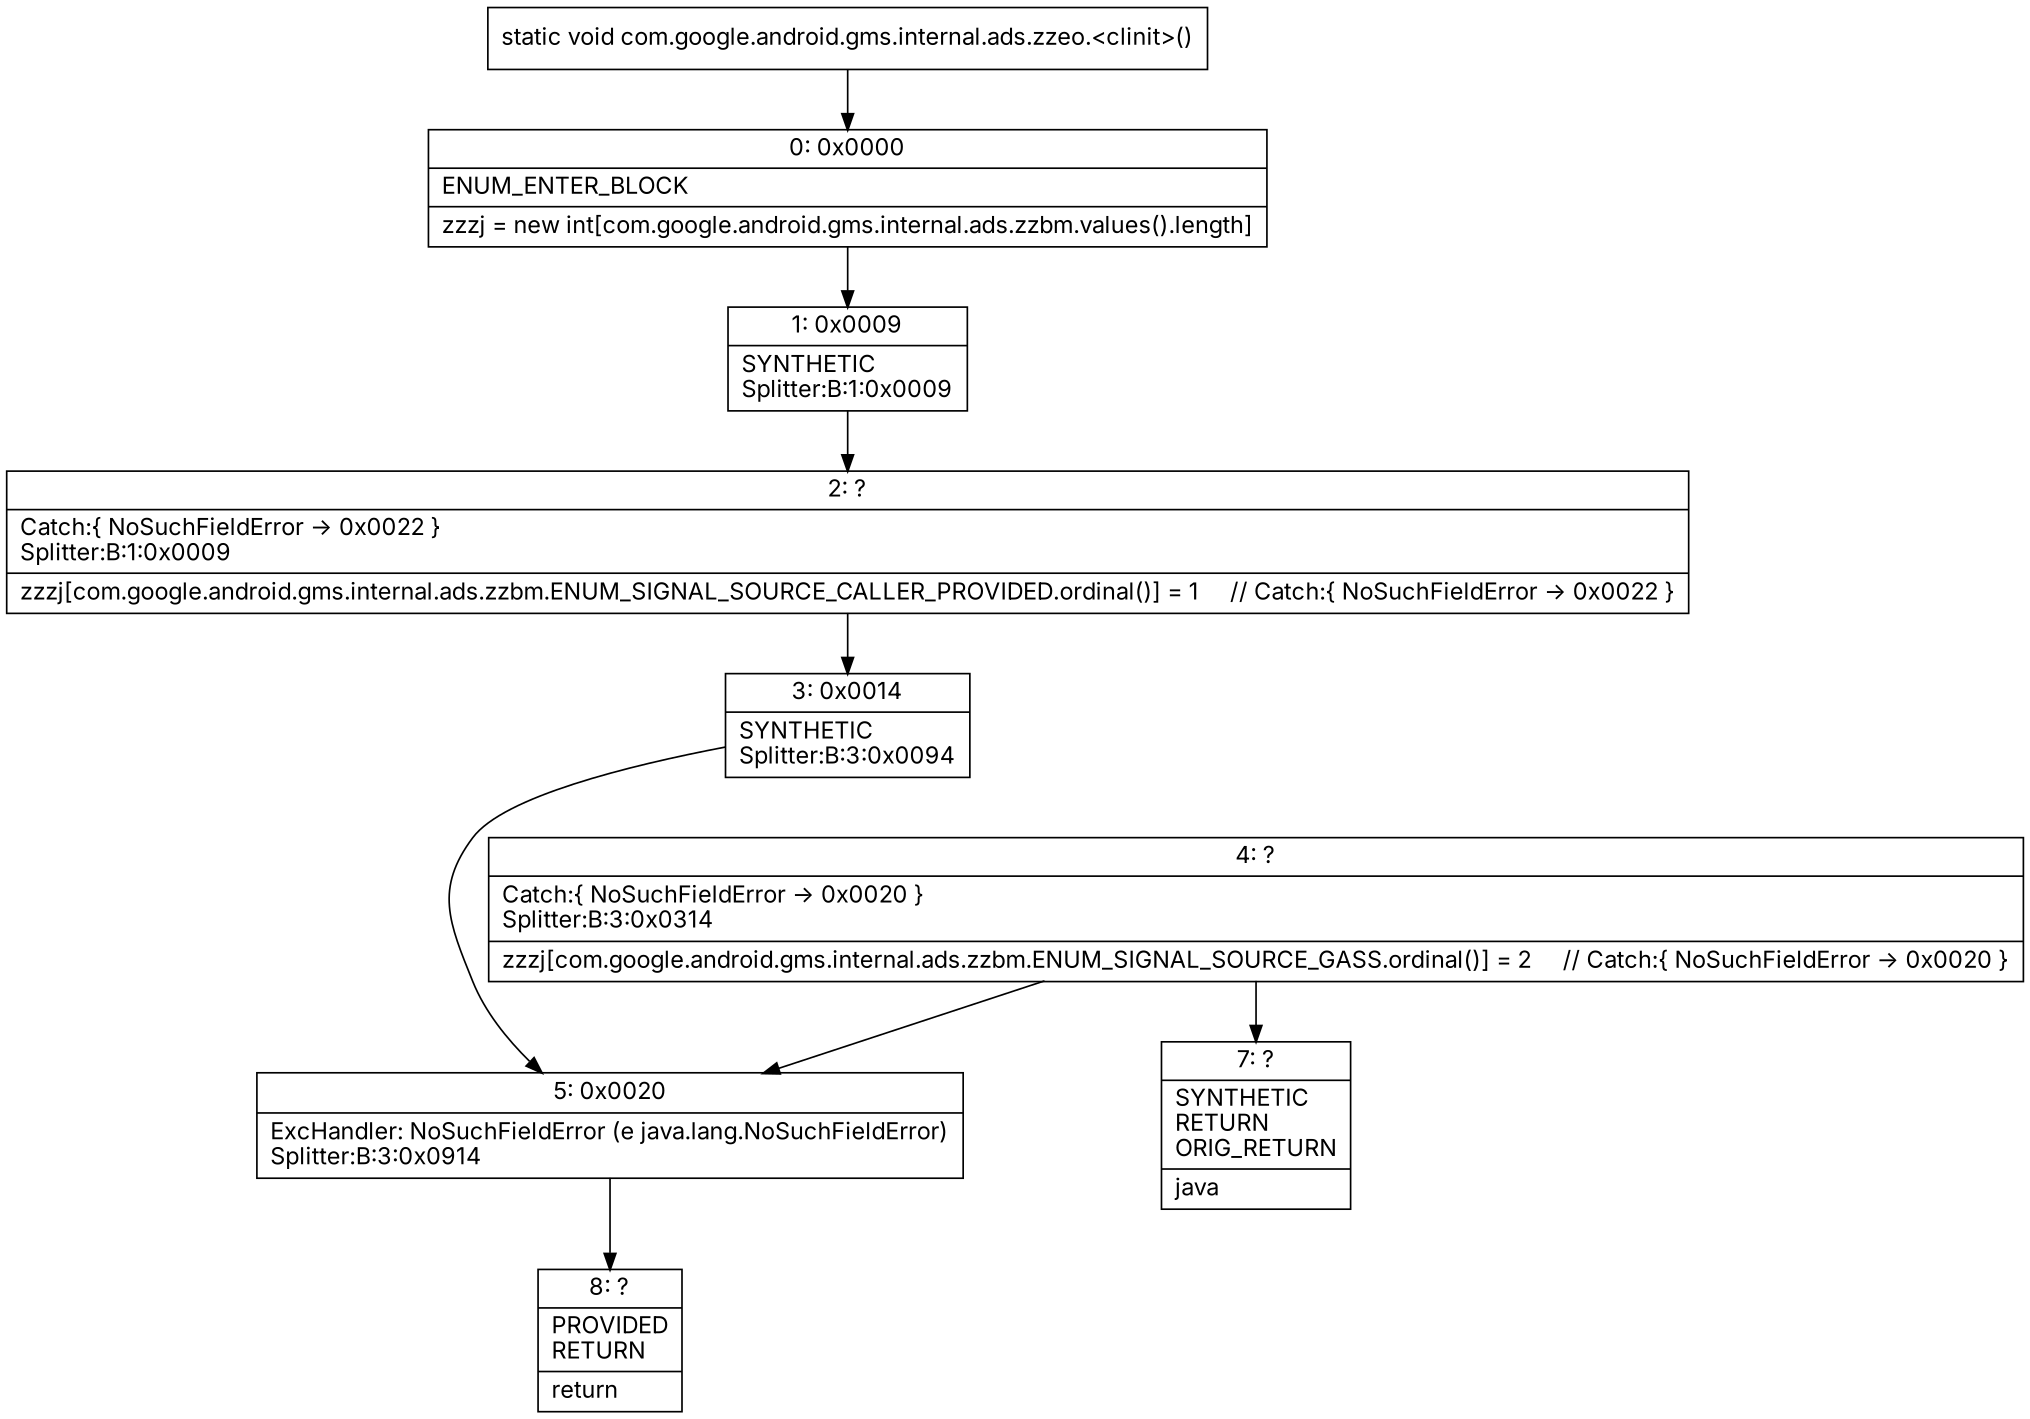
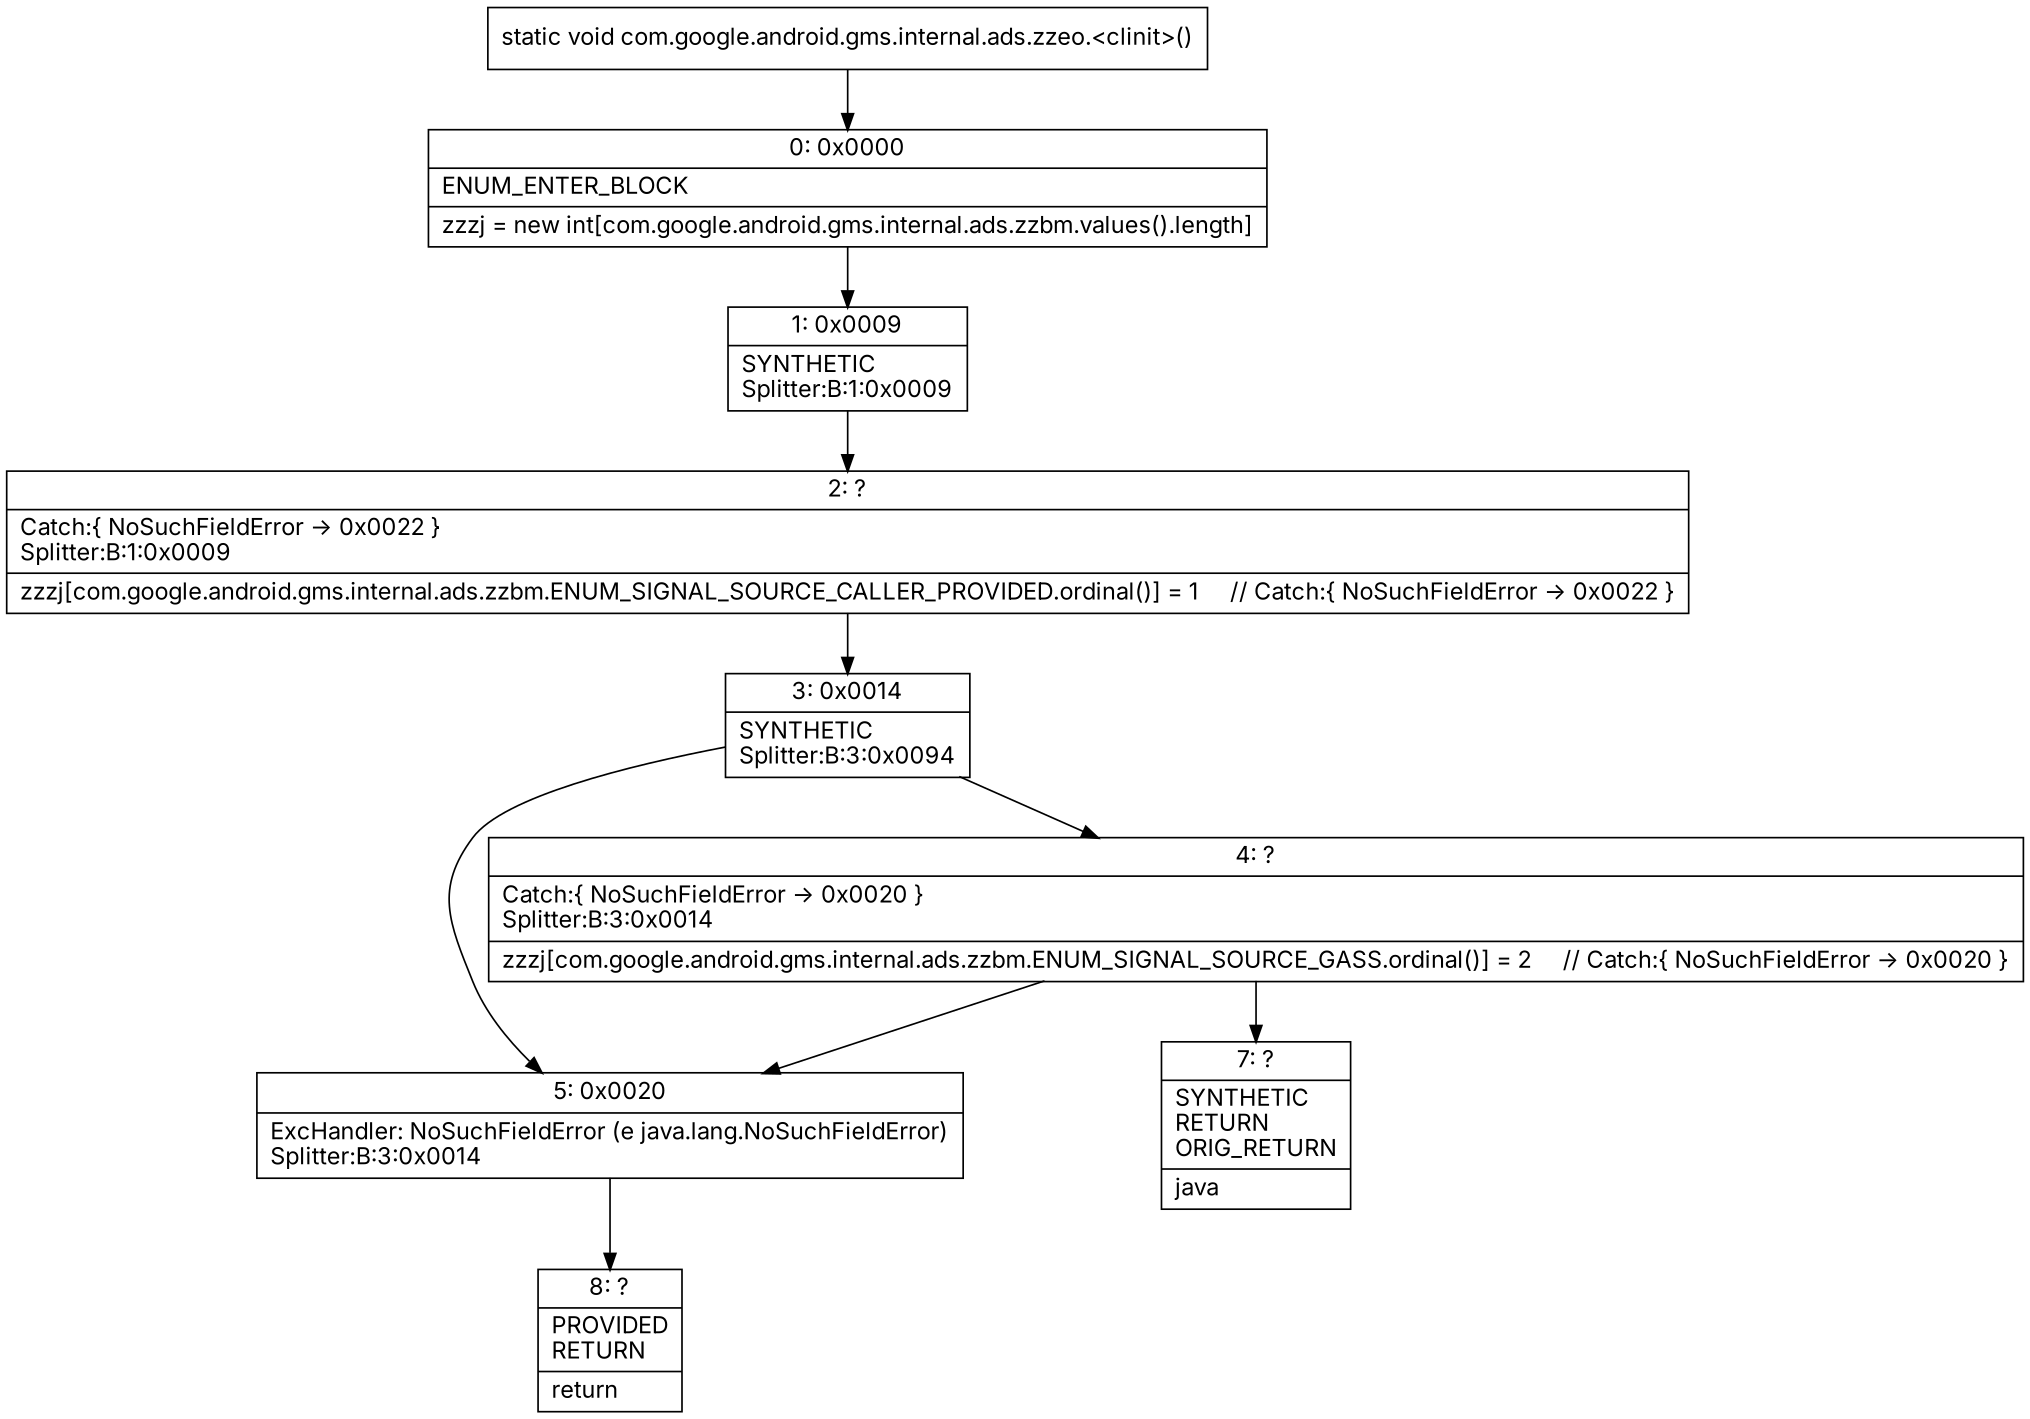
edge "3: 0x0014" -> "4: ?": added
node "4: ?": text "Splitter:B:3:0x0314" -> "Splitter:B:3:0x0014"
node "5: 0x0020": text "Splitter:B:3:0x0914" -> "Splitter:B:3:0x0014"
